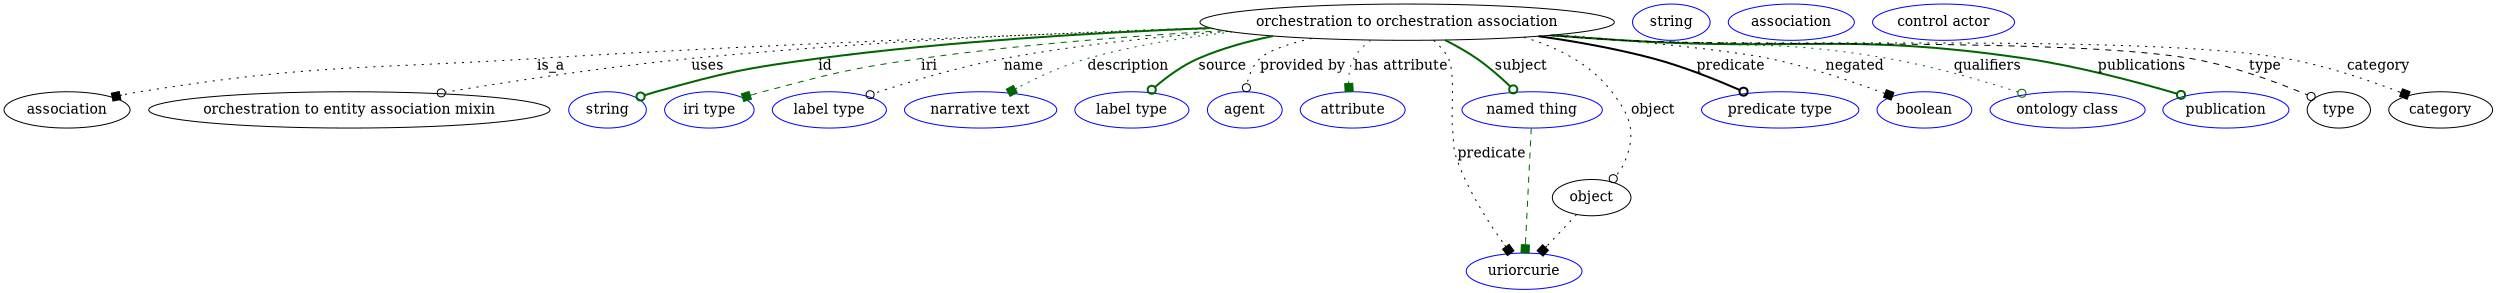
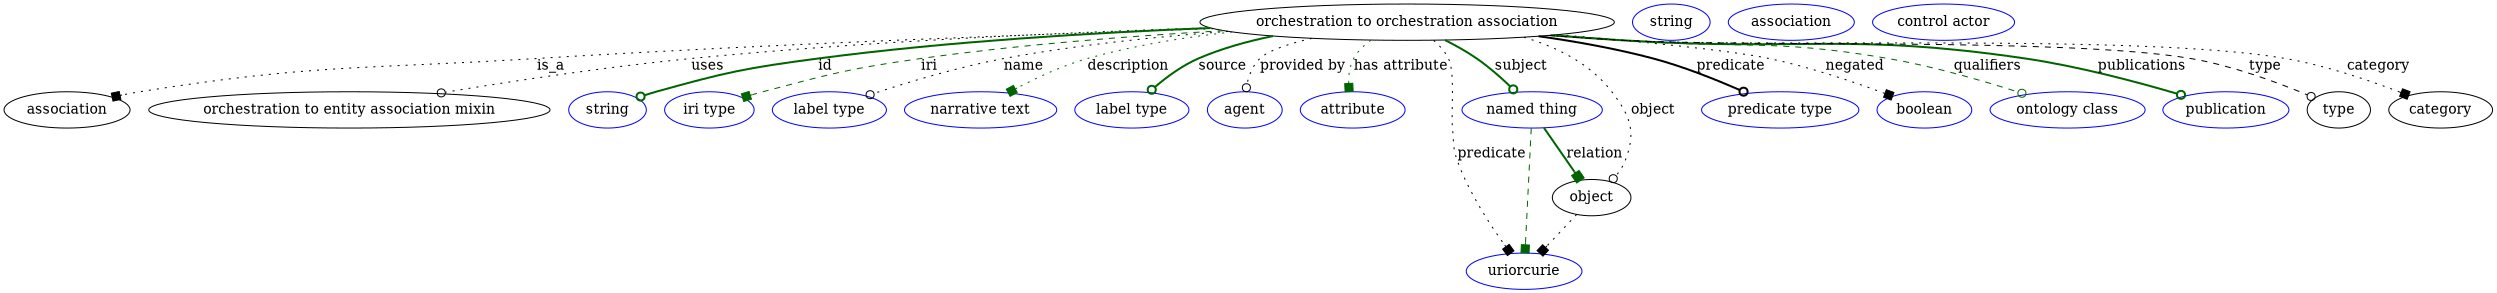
edge "orchestration to orchestration association" -> "ontology class": style dotted -> dashed
edge "named thing" -> "object": added, label "relation"
